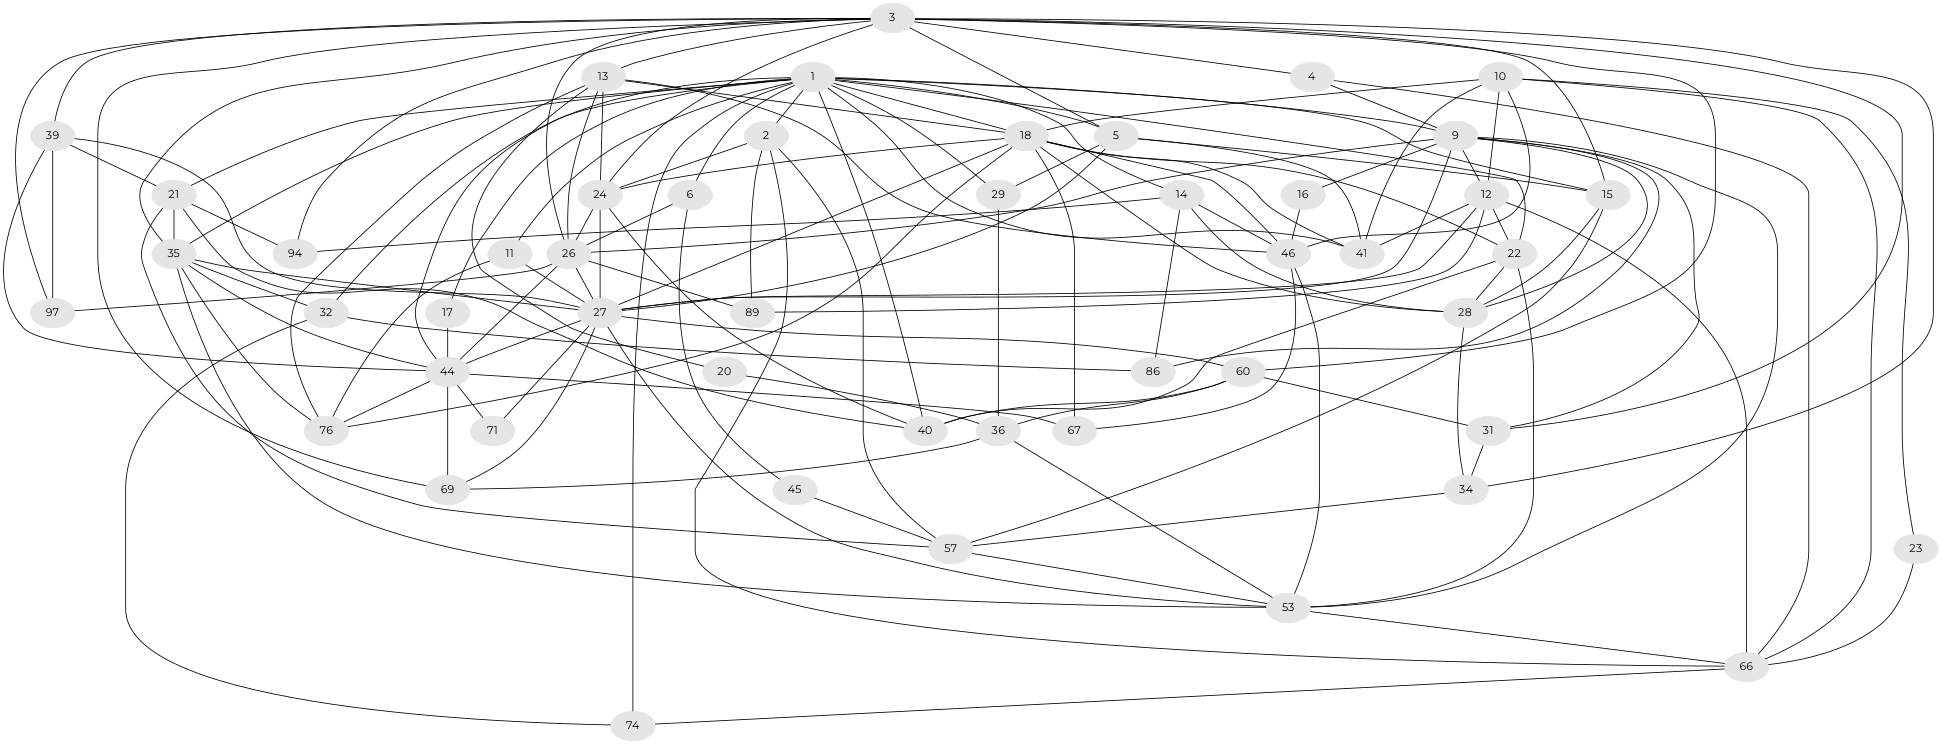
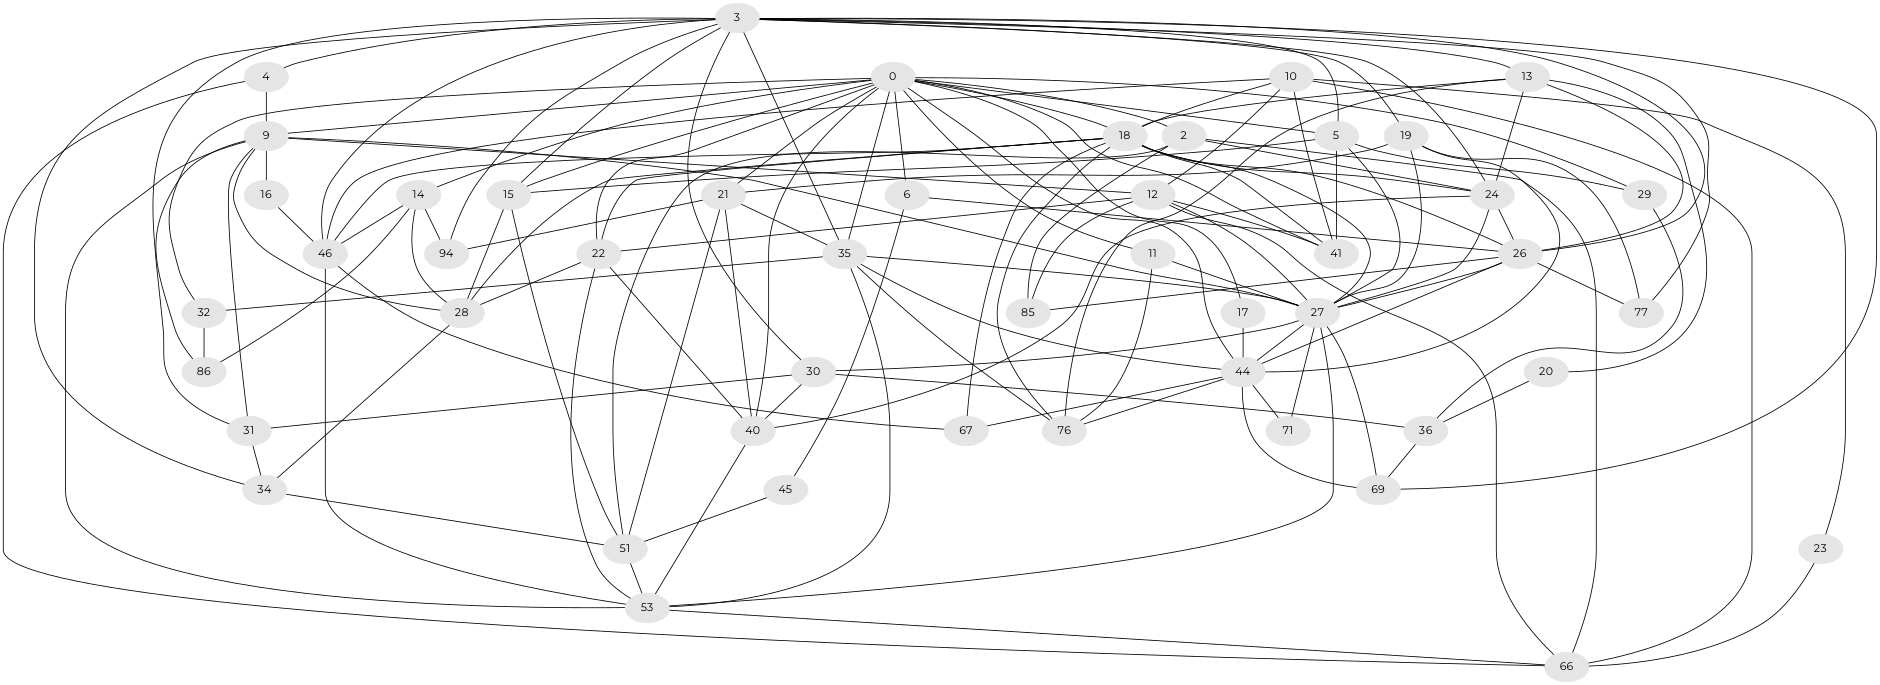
node "1": label "1" -> "0"
node "39": label "39" -> "19"
edge "9" -- "26": now "18" -- "26"
edge "13" -- "46": now "3" -- "46"
node "97": label "97" -> "77"
node "89": label "89" -> "85"
node "60": label "60" -> "30"
edge "36" -- "53": now "40" -- "53"
node "57": label "57" -> "51"
node "74": removed
